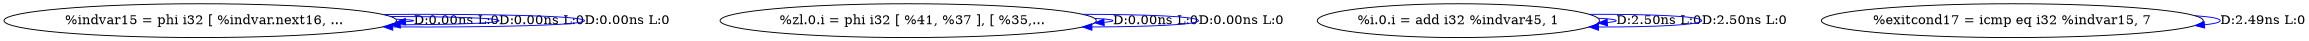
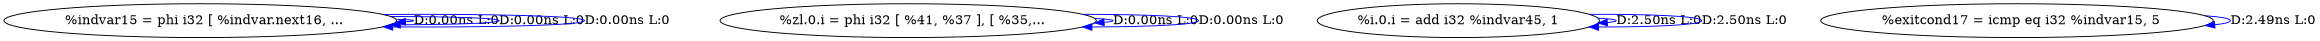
node "%exitcond17 = icmp eq i32 %indvar15, 7": label "%exitcond17 = icmp eq i32 %indvar15, 7" -> "%exitcond17 = icmp eq i32 %indvar15, 5"
